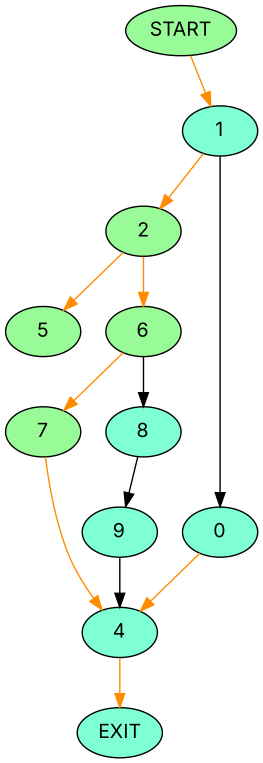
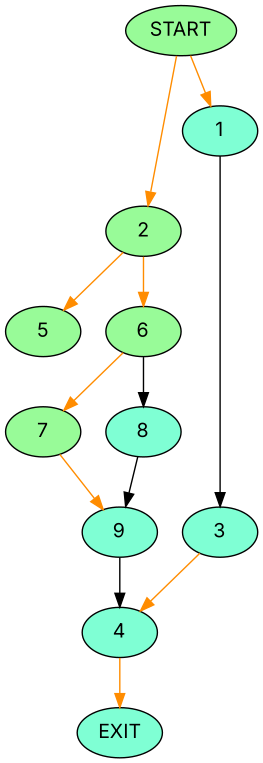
edge "1" -> "2": now "START" -> "2"
edge "7" -> "4": now "7" -> "9"
node "0": label "0" -> "3"
